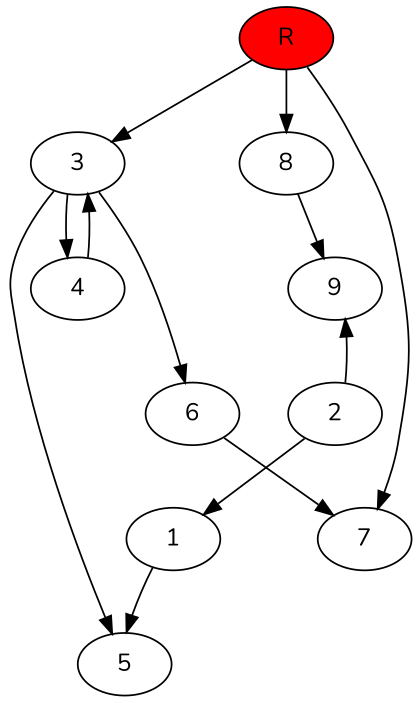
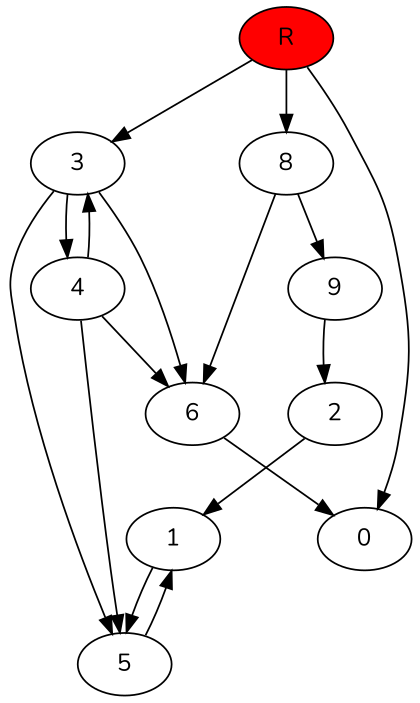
edge "8" -> "6": added
edge "4" -> "6": added
edge "2" -> "9": reversed
edge "4" -> "5": added
node "7": label "7" -> "0"
edge "5" -> "1": added
